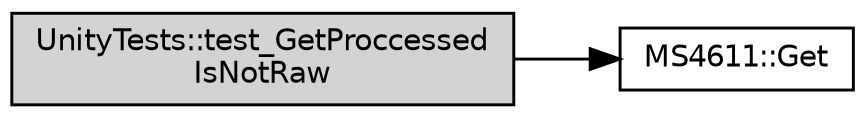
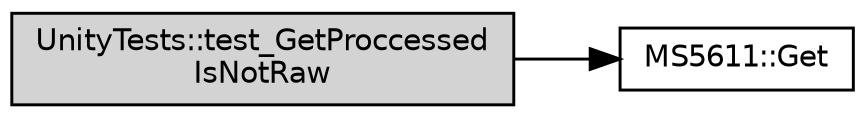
node "MS4611::Get": label "MS4611::Get" -> "MS5611::Get"
